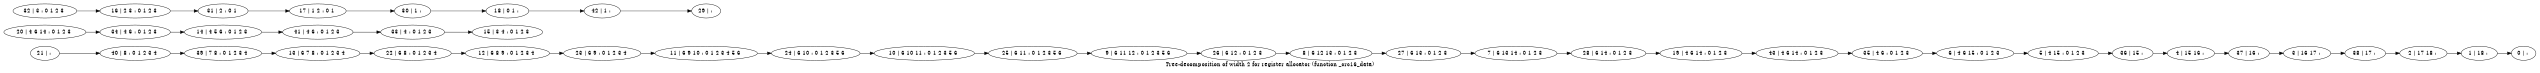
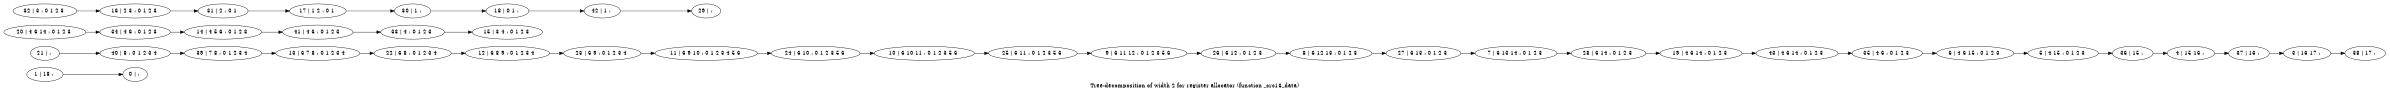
node "2 | 17 18 :": removed
